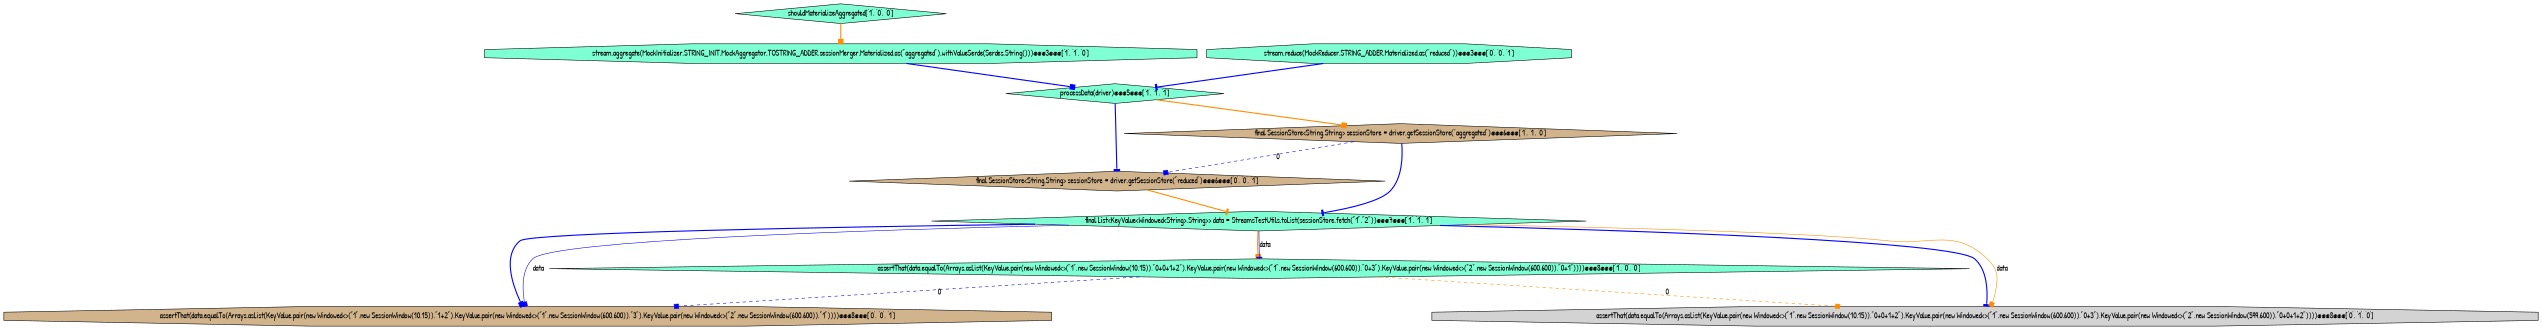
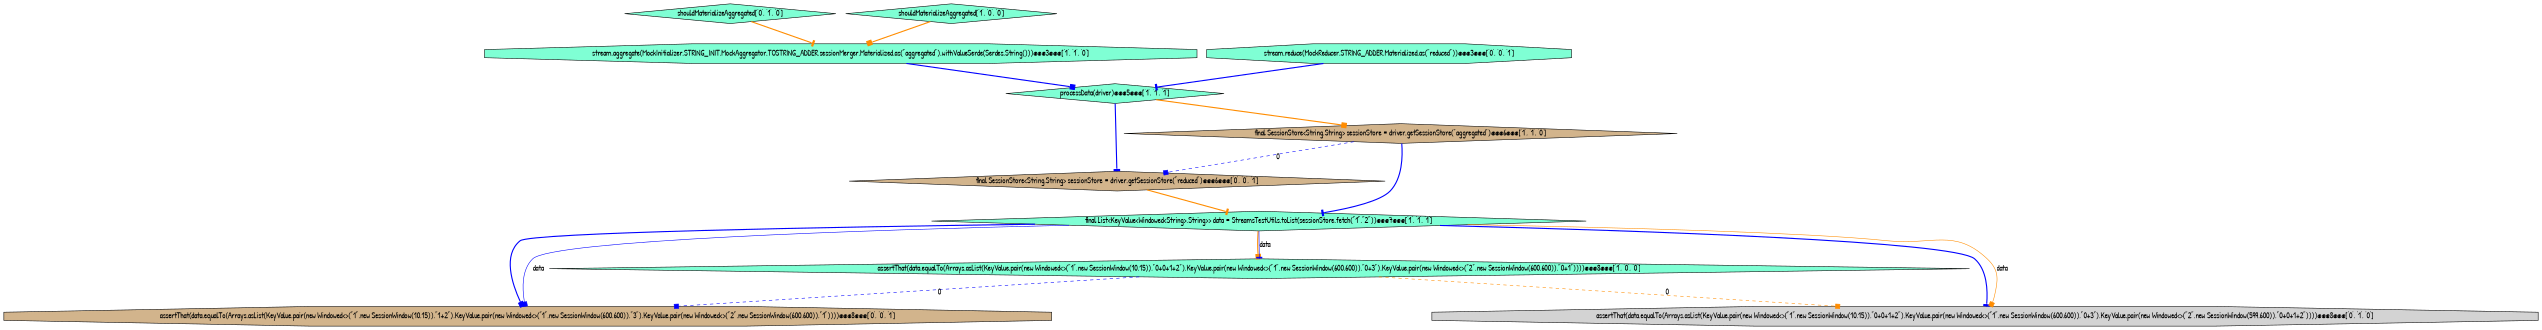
node "shouldMaterializeAggregated['0', '1', '0']": added
